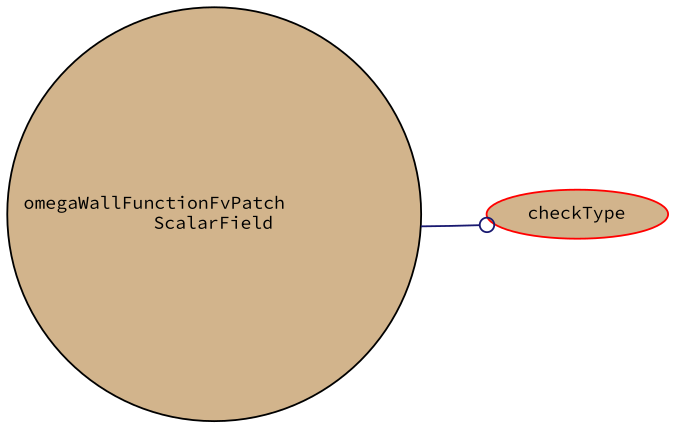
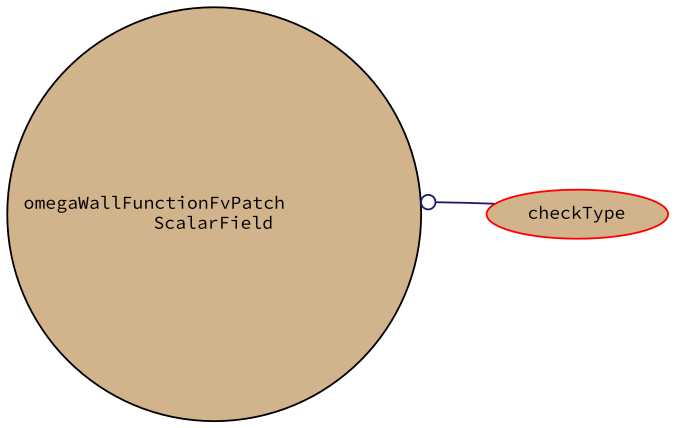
edge "omegaWallFunctionFvPatch ScalarField" -> "checkType": reversed
